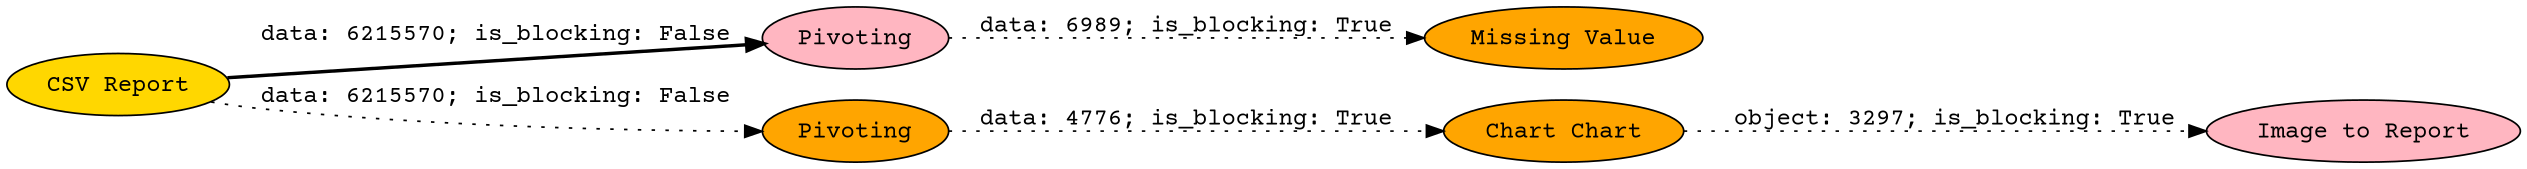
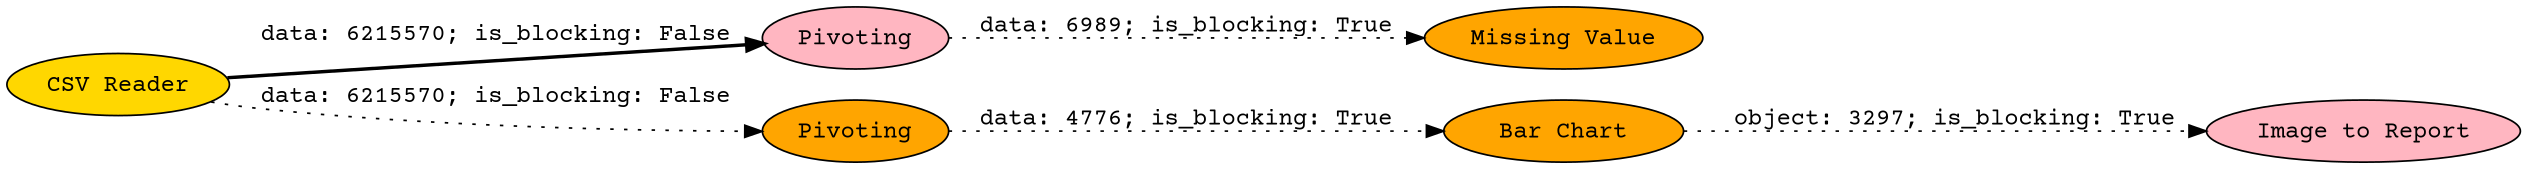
node "CSV Report": label "CSV Report" -> "CSV Reader"
node "Chart Chart": label "Chart Chart" -> "Bar Chart"
